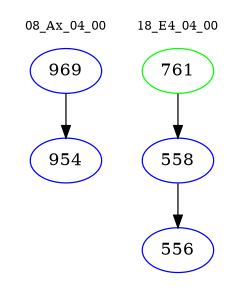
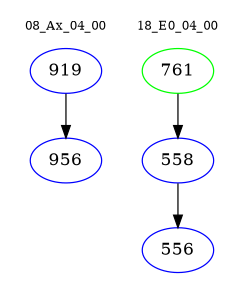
cluster "18_E4_04_00": label "18_E4_04_00" -> "18_E0_04_00"
node "969": label "969" -> "919"
node "954": label "954" -> "956"
